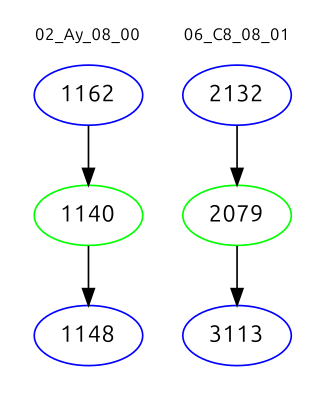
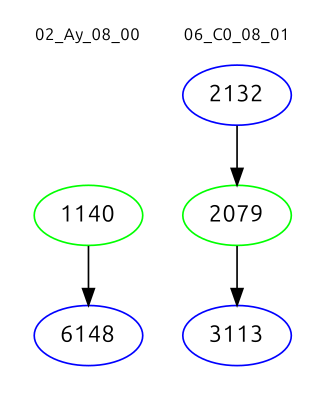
cluster "06_C8_08_01": label "06_C8_08_01" -> "06_C0_08_01"
node "1162": removed
node "1148": label "1148" -> "6148"
